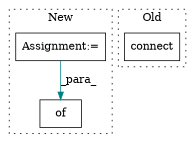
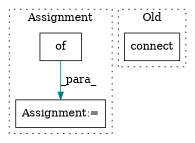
cluster "New": label "New" -> "Assignment"
edge "Assignment:=" -> "of": reversed
